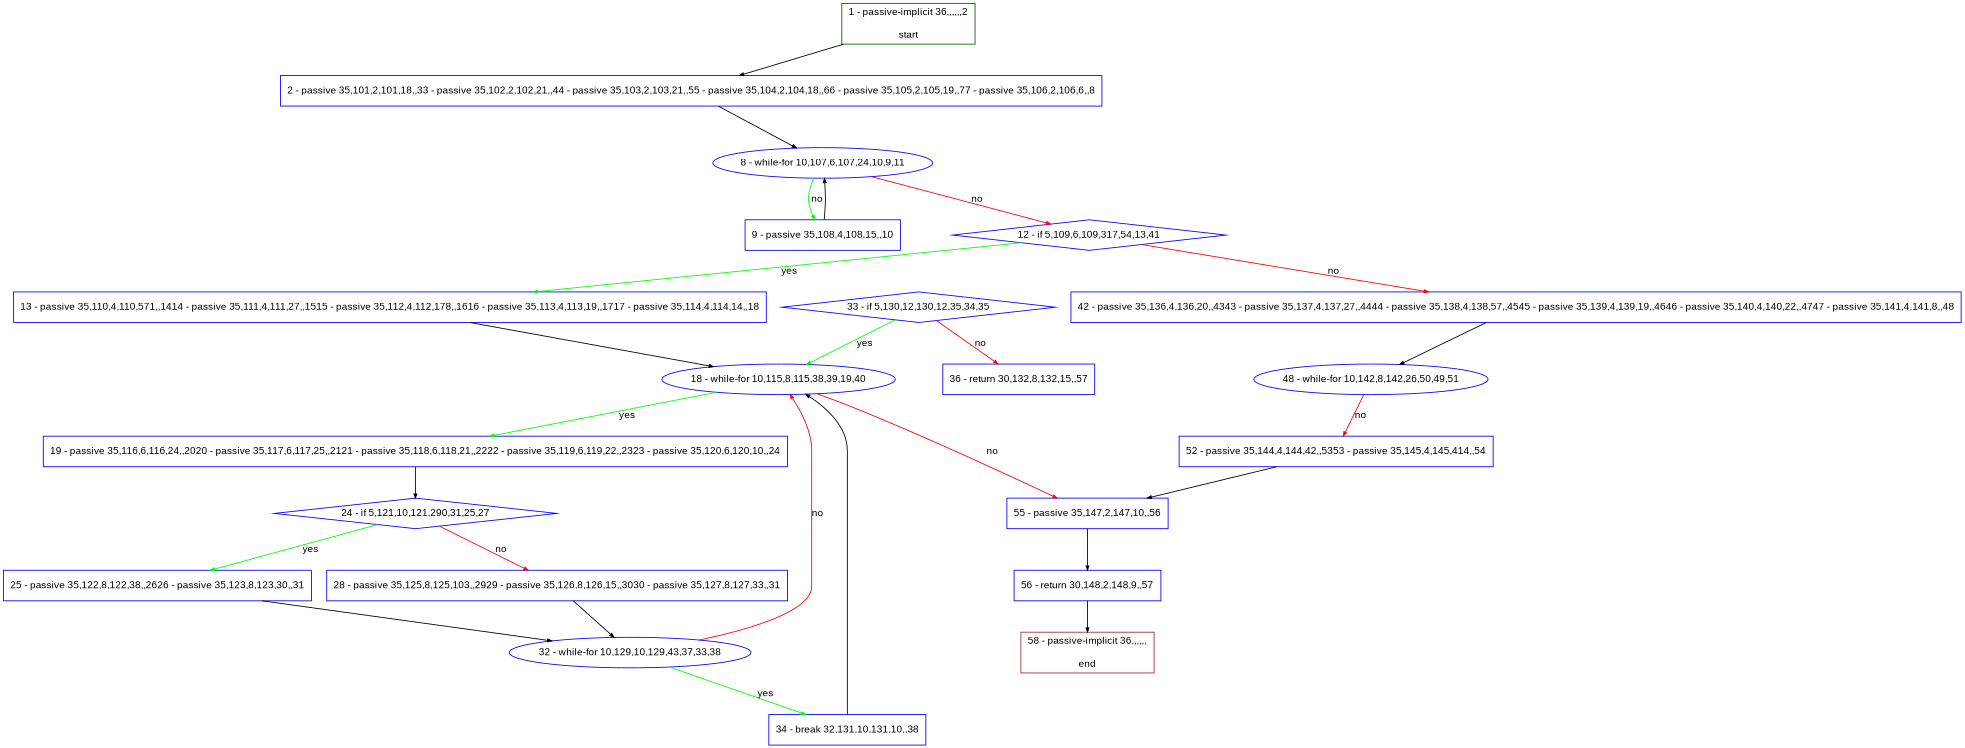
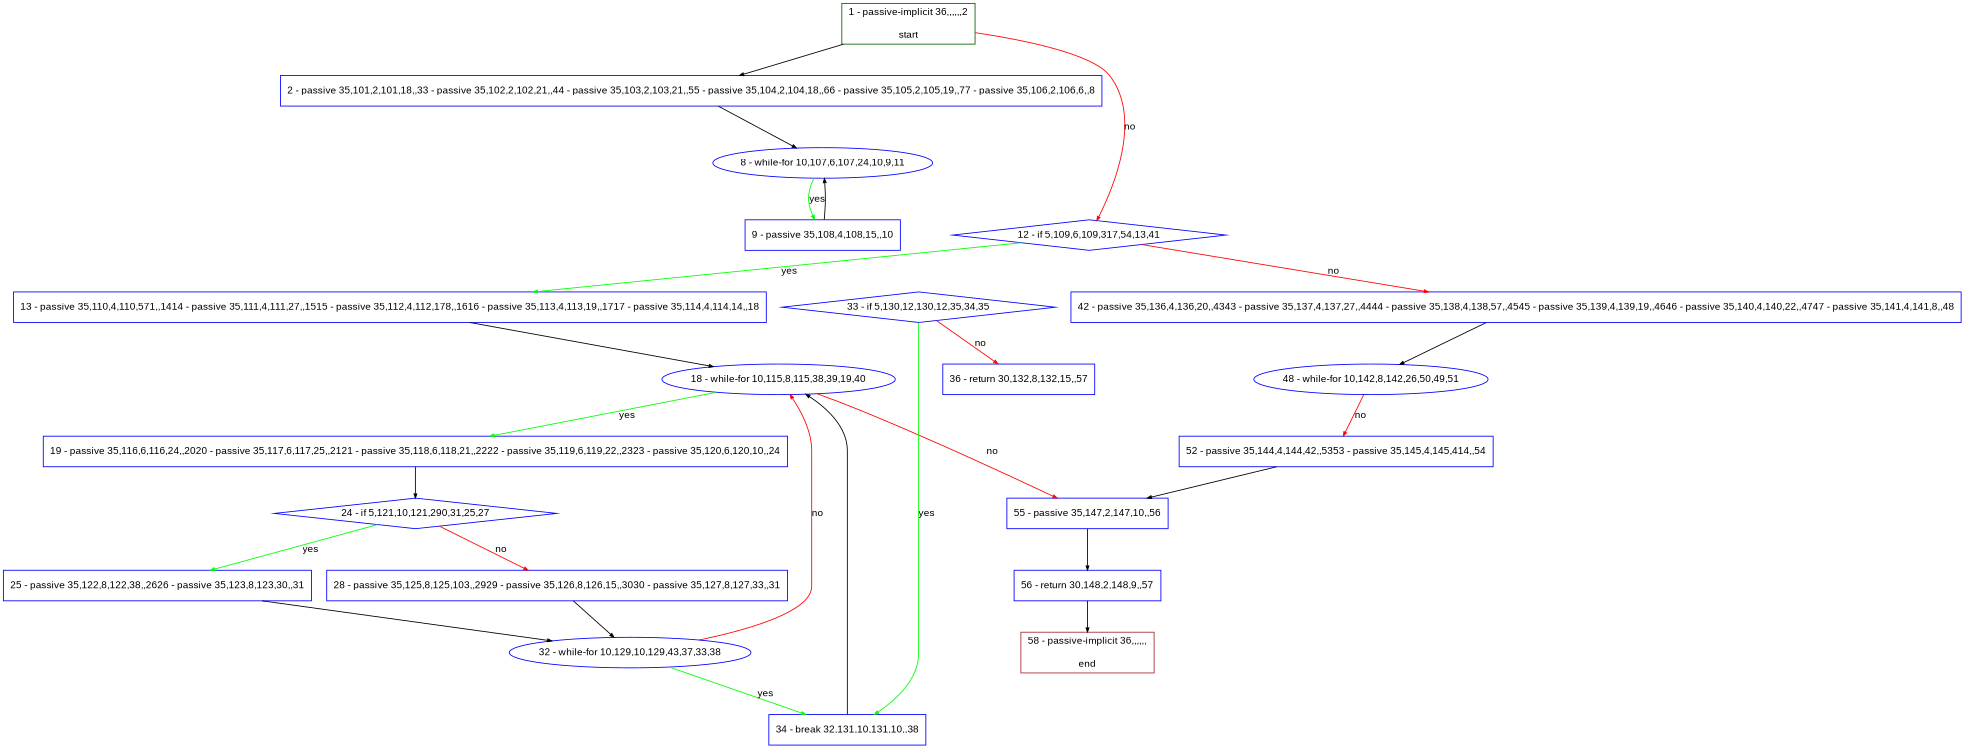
edge "8 - while-for 10,107,6,107,24,10,9,11" -> "9 - passive 35,108,4,108,15,,10": label "no" -> "yes"
edge "8 - while-for 10,107,6,107,24,10,9,11" -> "12 - if 5,109,6,109,317,54,13,41": now "1 - passive-implicit 36,,,,,,2 start" -> "12 - if 5,109,6,109,317,54,13,41"
edge "33 - if 5,130,12,130,12,35,34,35" -> "18 - while-for 10,115,8,115,38,39,19,40": now "33 - if 5,130,12,130,12,35,34,35" -> "34 - break 32,131,10,131,10,,38"
